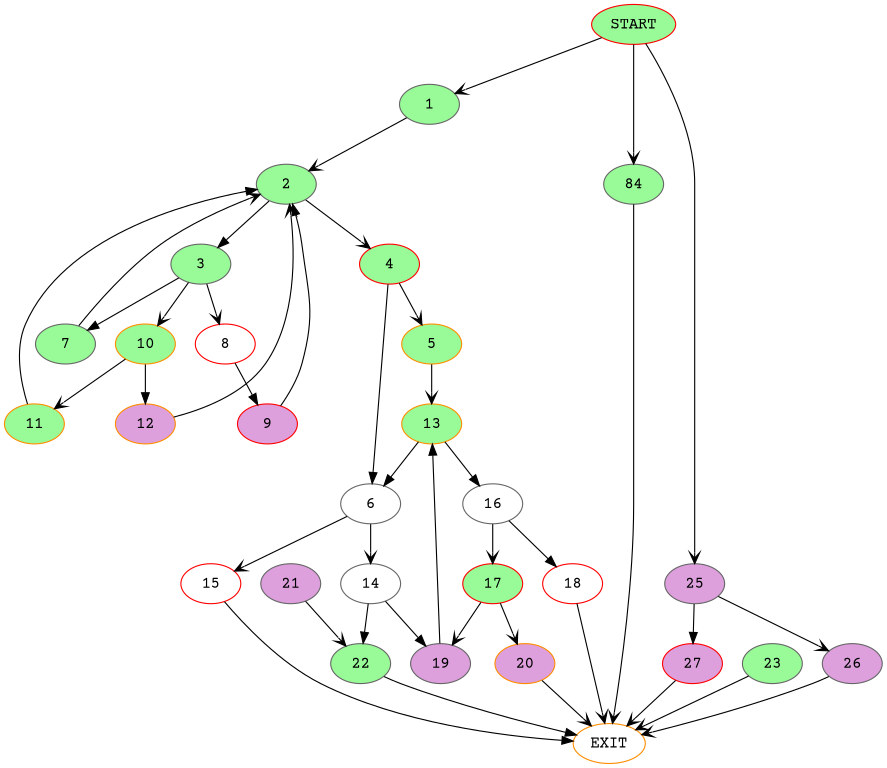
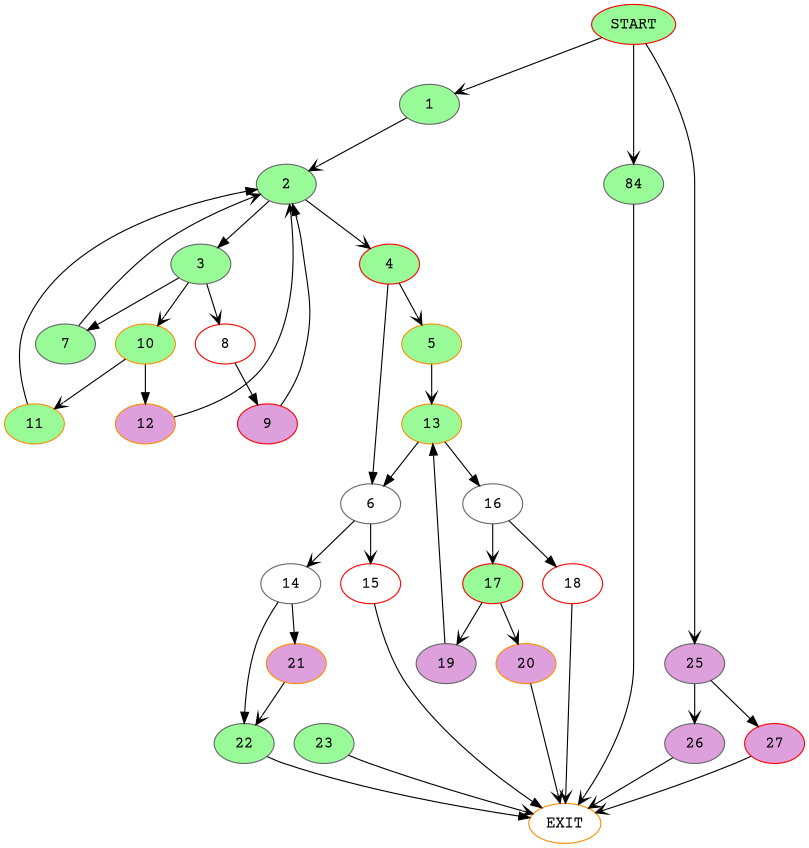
node "21": color gray40 -> darkorange
edge "14" -> "19": now "14" -> "21"
